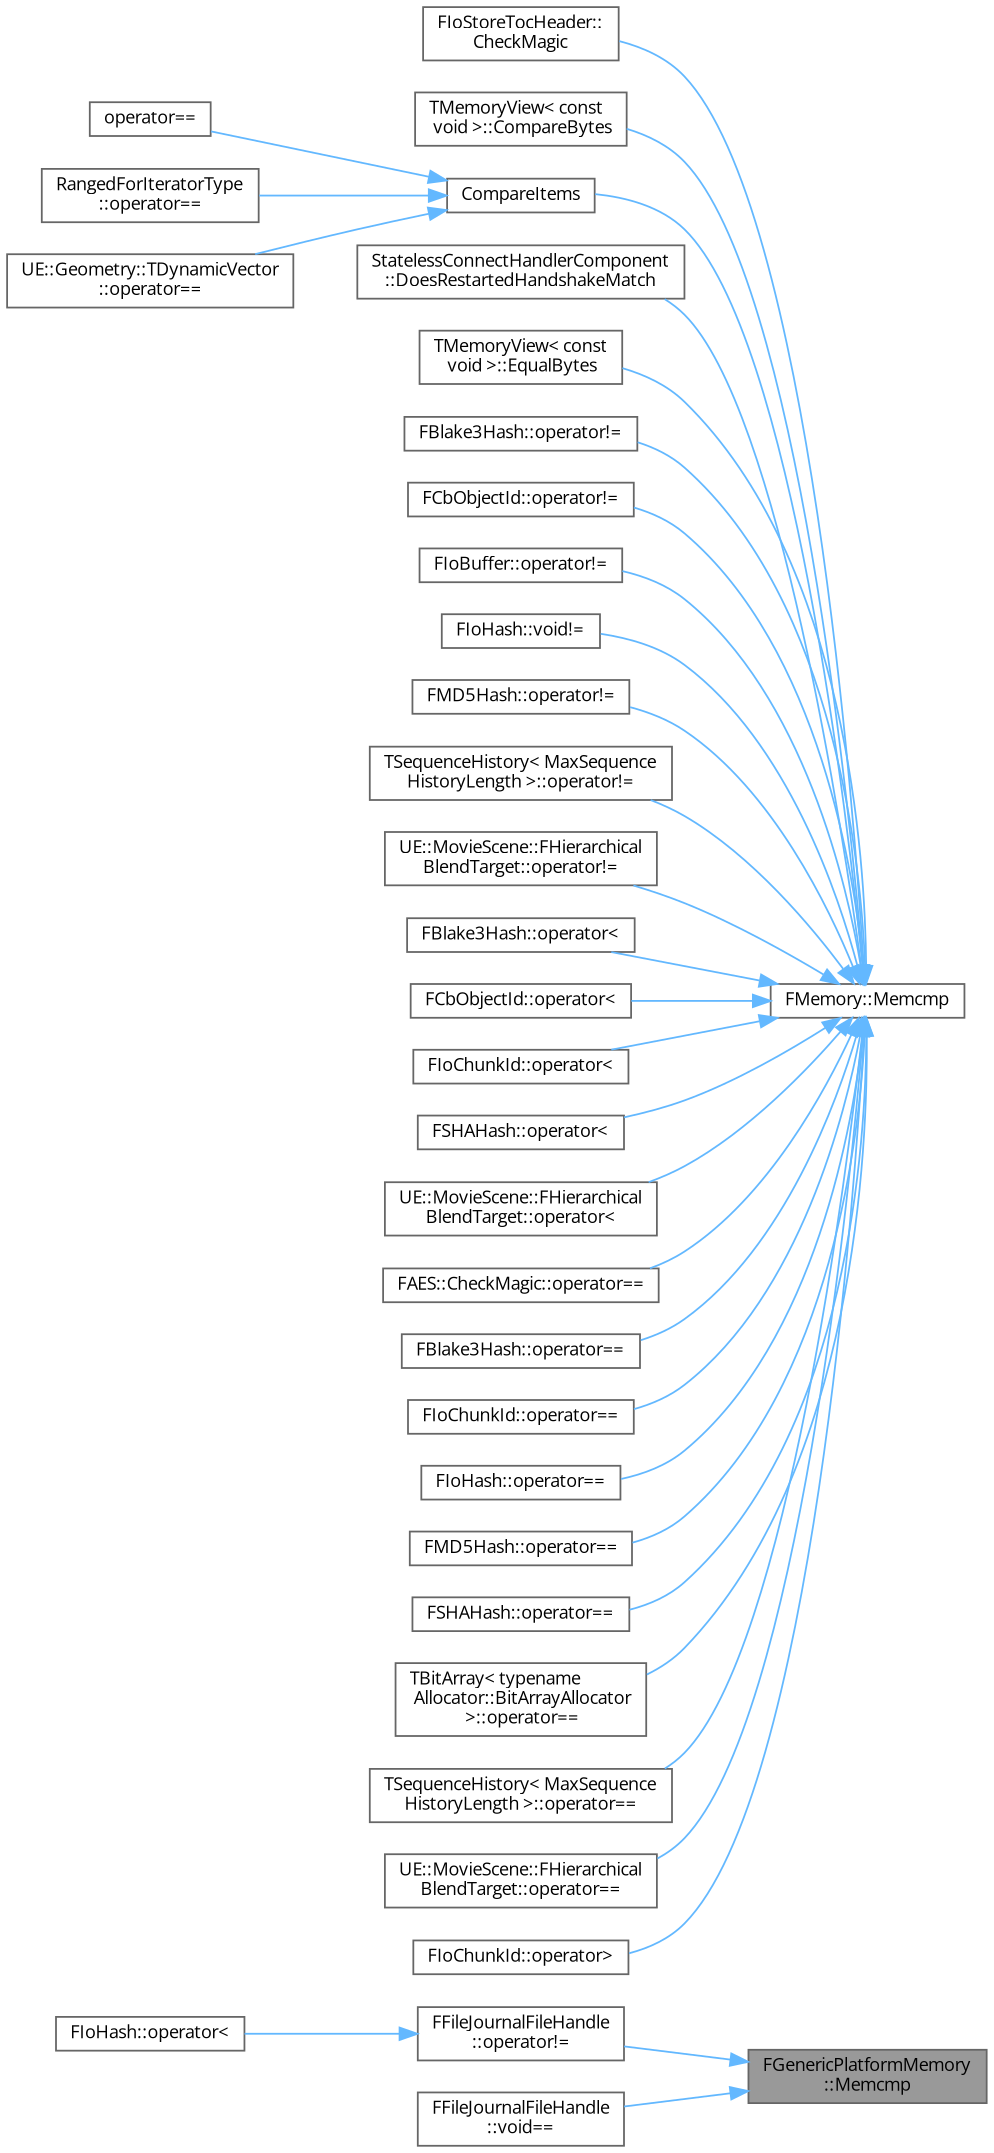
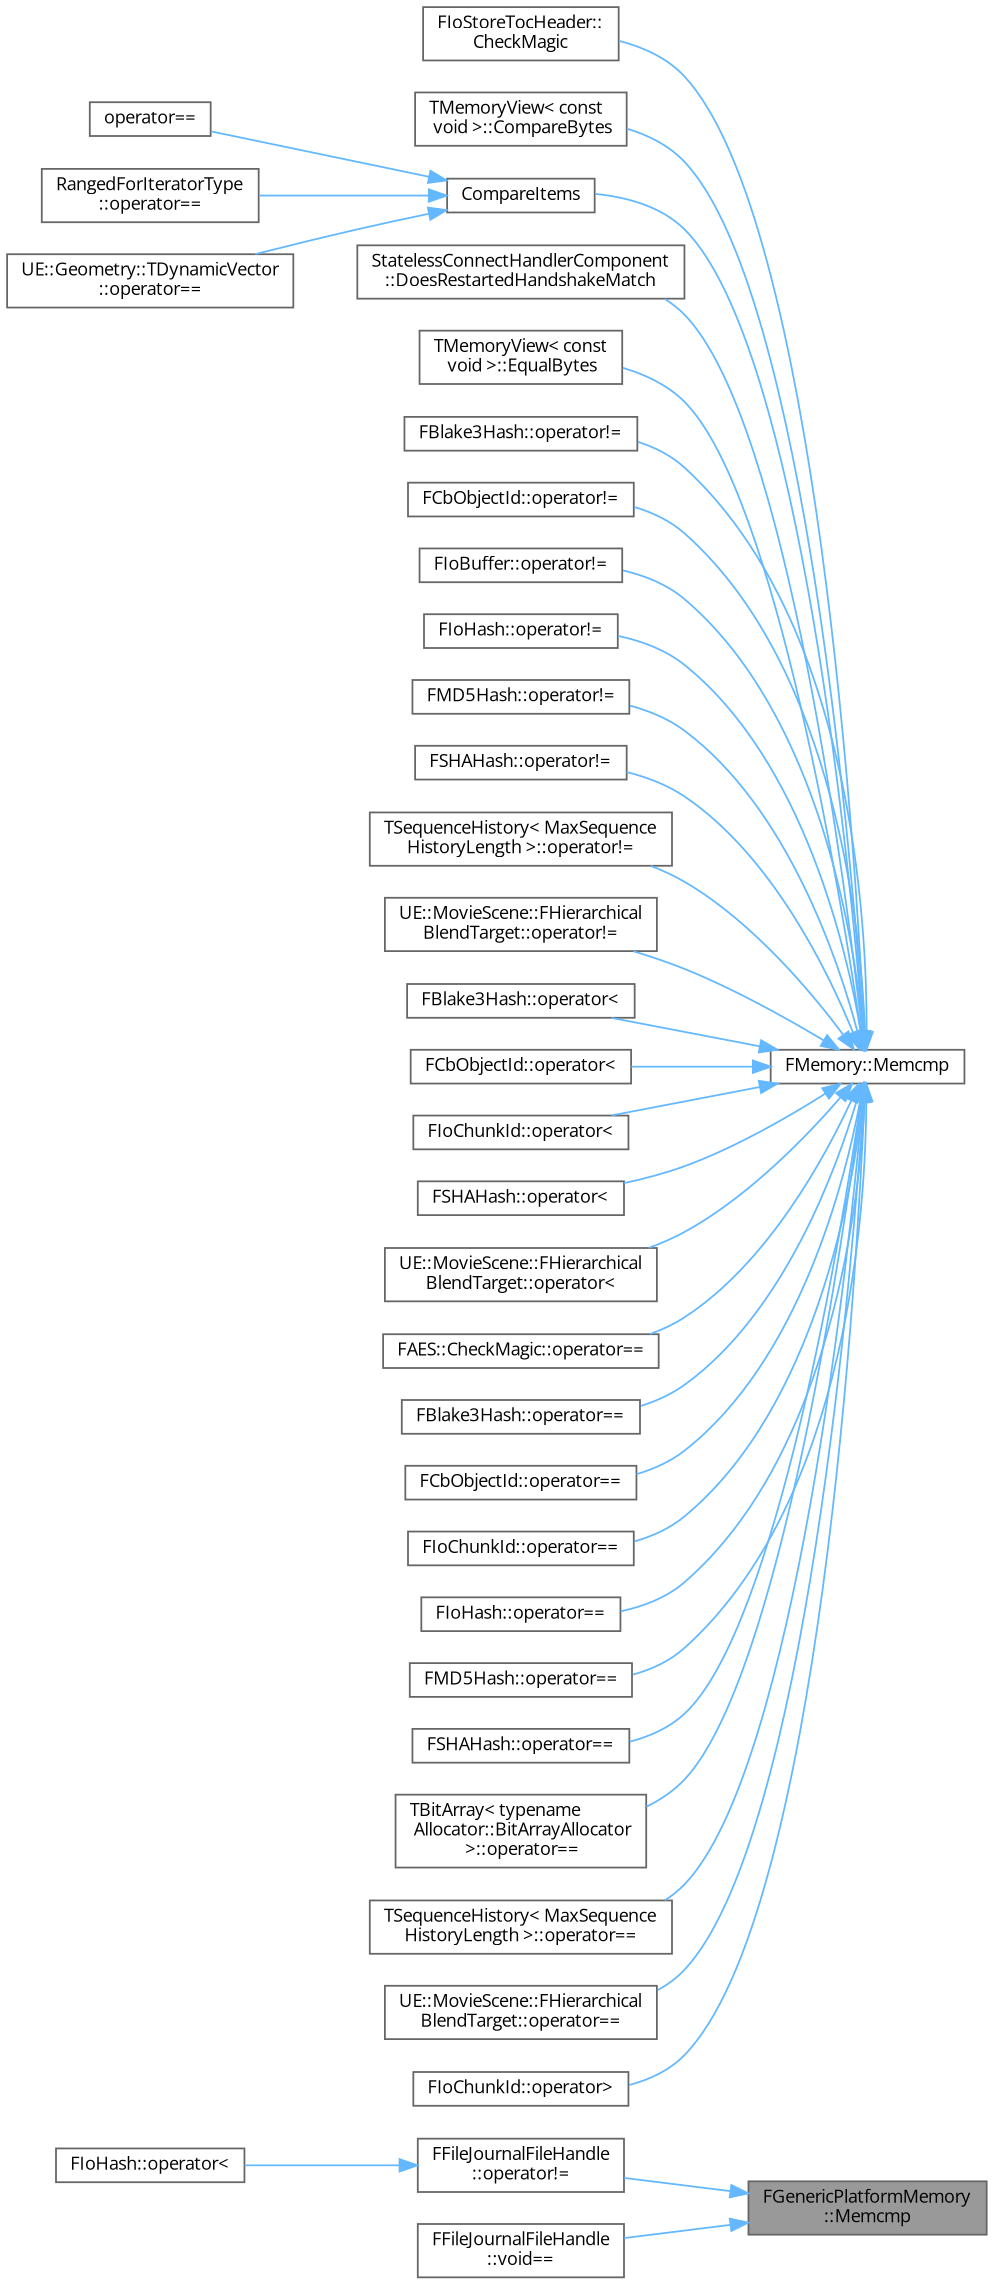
node "FIoHash::void!=": label "FIoHash::void!=" -> "FIoHash::operator!="
node "FSHAHash::operator!=": added
node "FCbObjectId::operator==": added
